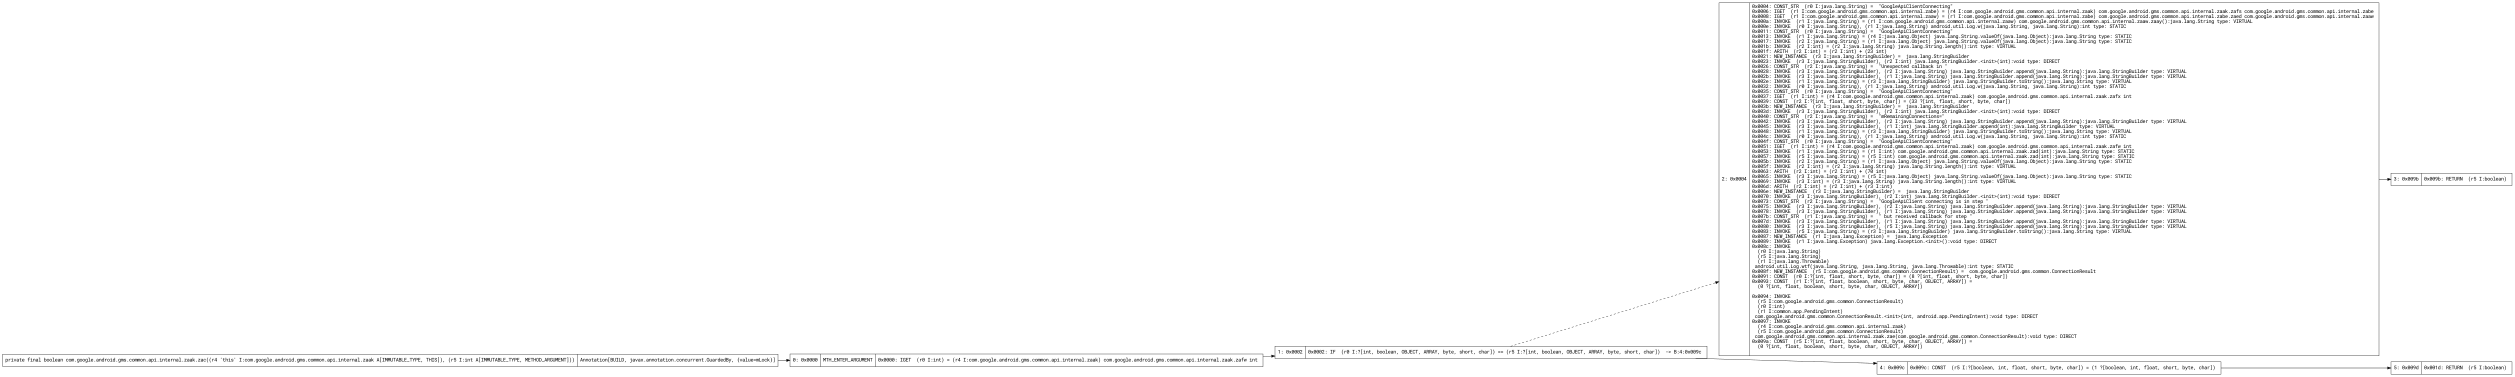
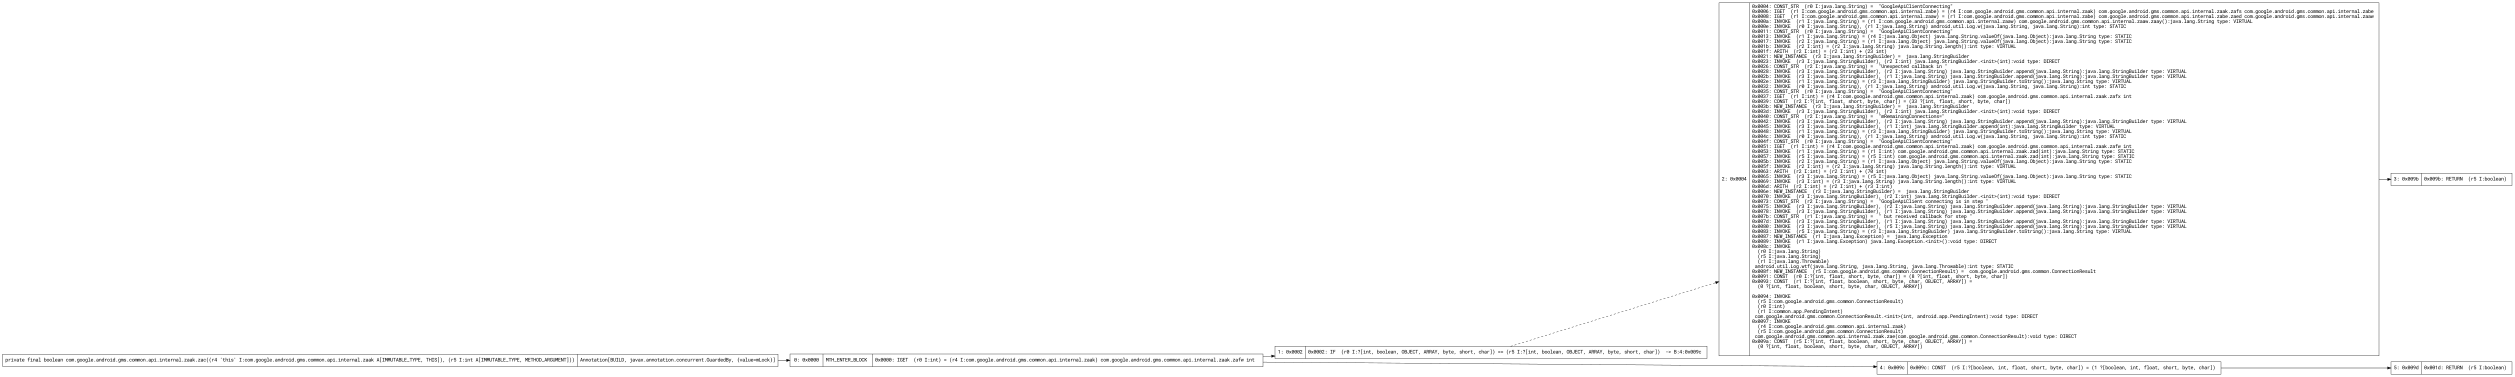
node "0: 0x0000": text "MTH_ENTER_ARGUMENT" -> "MTH_ENTER_BLOCK"
edge "1: 0x0002" -> "4: 0x009c": now "0: 0x0000" -> "4: 0x009c"
